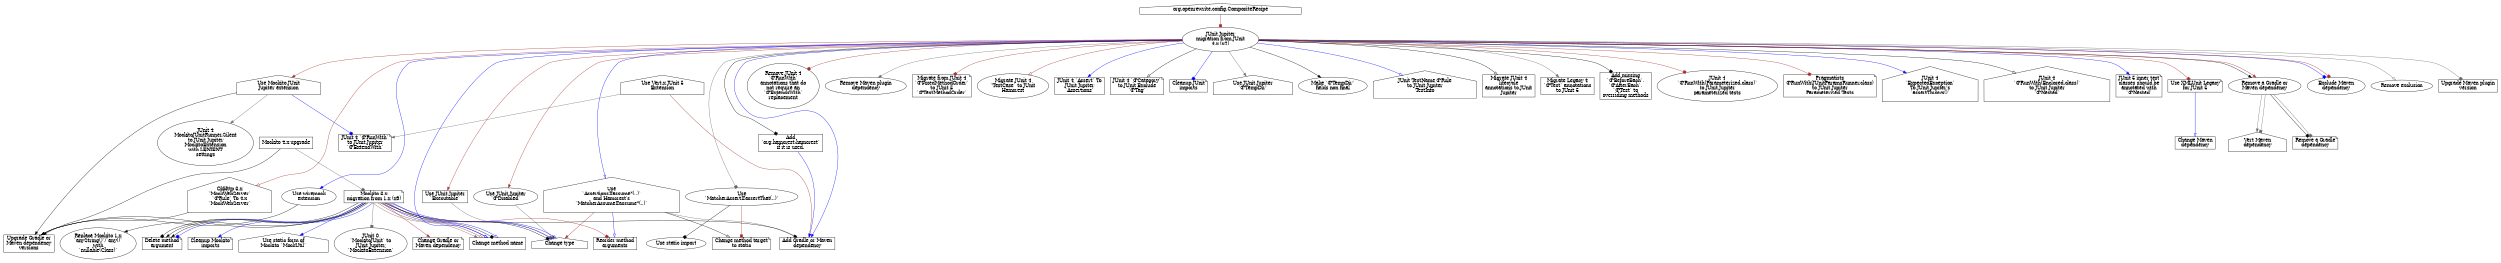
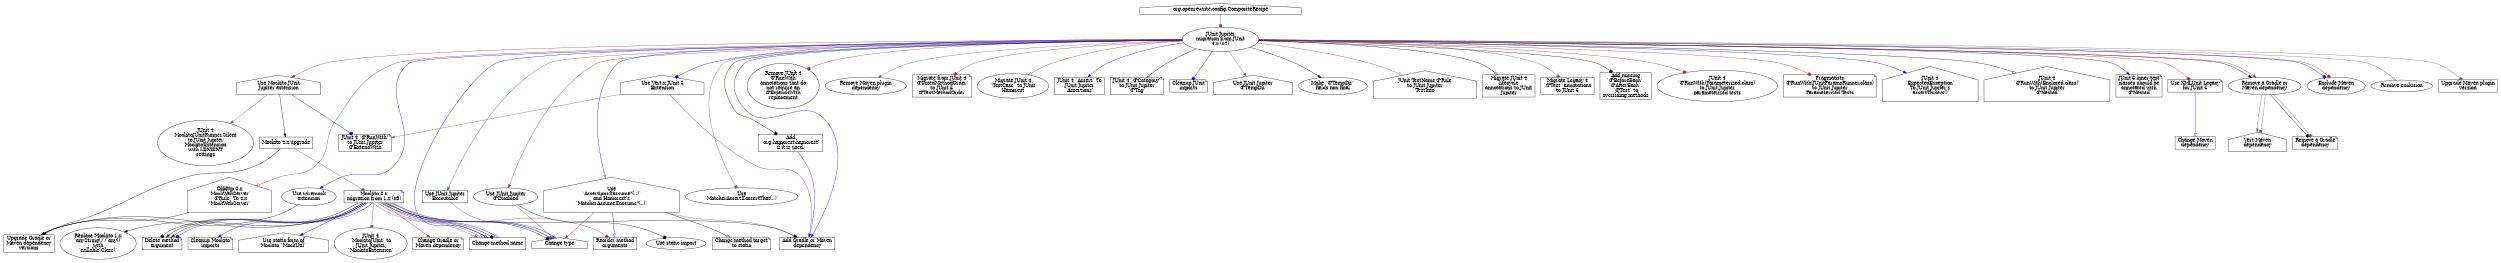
edge "JUnit Jupiter migration from JUnit 4.x (x2)" -> "Use Vert.x JUnit 5 Extension": added
edge "JUnit Jupiter migration from JUnit 4.x (x2)" -> "Migrate Legacy 4 `@Test` annotations to JUnit 5": arrowhead normal -> box
edge "JUnit Jupiter migration from JUnit 4.x (x2)" -> "JUnit TestName @Rule to JUnit Jupiter TestInfo": color blue -> brown
node "JUnit 4 `@Category` to JUnit Exclude `@Tag`": label "JUnit 4 `@Category` to JUnit Exclude `@Tag`" -> "JUnit 4 `@Category` to JUnit Jupiter `@Tag`"
edge "Use Mockito JUnit Jupiter extension" -> "Upgrade Gradle or Maven dependency versions": now "Use Mockito JUnit Jupiter extension" -> "Mockito 4.x upgrade"
edge "Use `MatcherAssert#assertThat(..)`" -> "Use static import": now "Use JUnit Jupiter `@Disabled`" -> "Use static import"
edge "Use `MatcherAssert#assertThat(..)`" -> "Change method target to static": removed
node "JUnit 0 `MockitoJUnit` to JUnit Jupiter `MockitoExtension`": label "JUnit 0 `MockitoJUnit` to JUnit Jupiter `MockitoExtension`" -> "JUnit 4 `MockitoJUnit` to JUnit Jupiter `MockitoExtension`"
